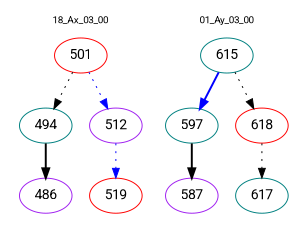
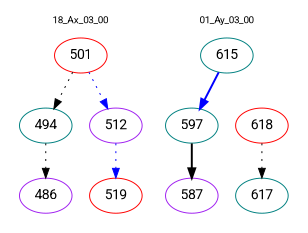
edge "615" -> "618": removed
edge "494" -> "486": style bold -> dotted
